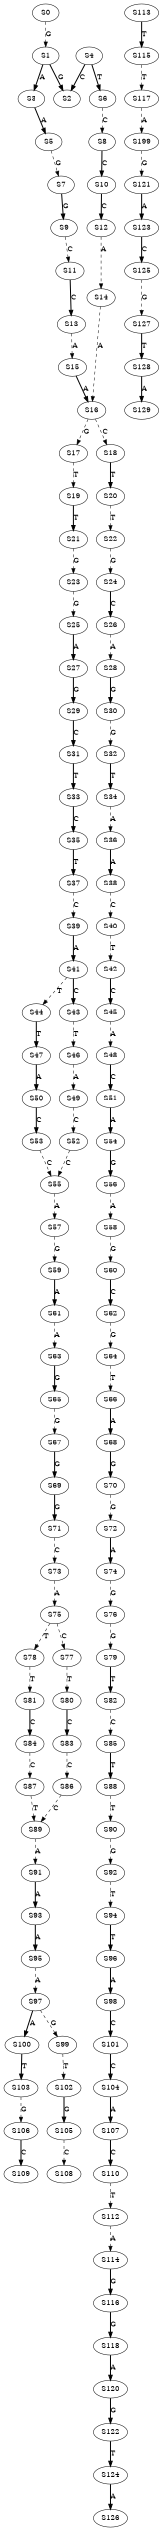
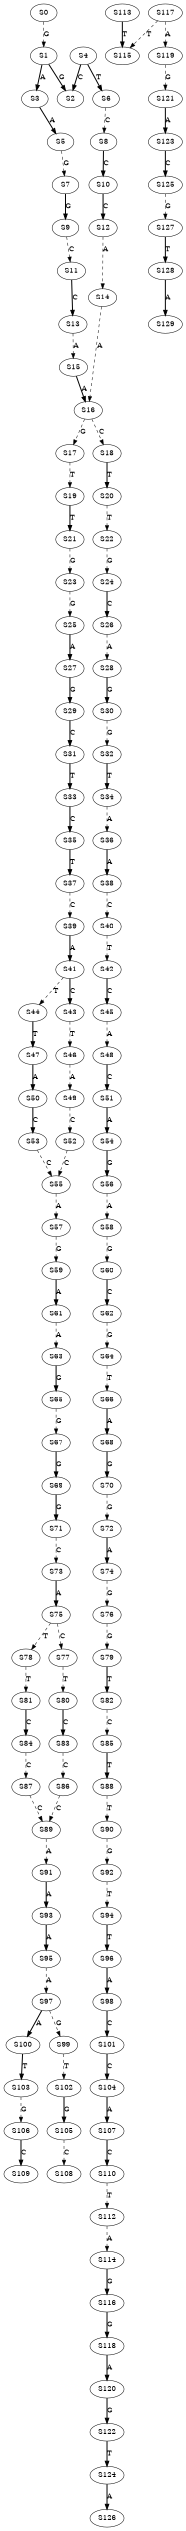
edge "S115" -> "S117": reversed
node "S199": label "S199" -> "S119"
edge "S73" -> "S75": style dashed -> bold
edge "S87" -> "S89": label "T" -> "C"
